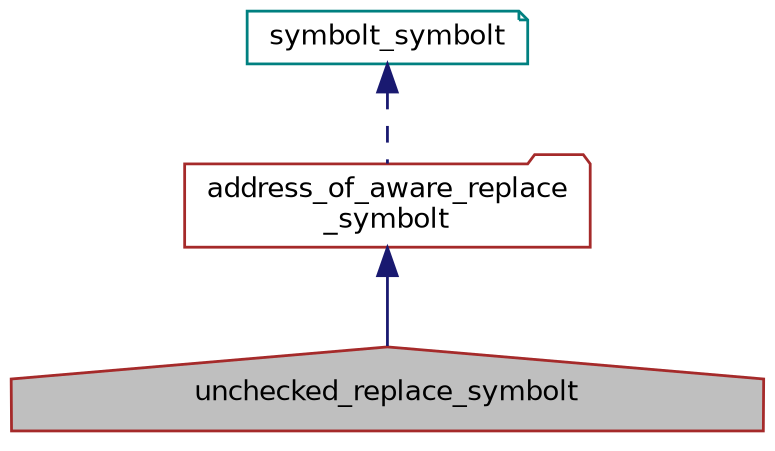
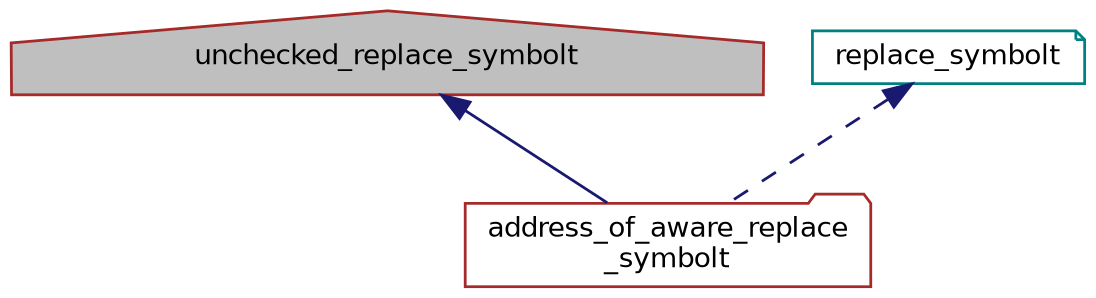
node "symbolt_symbolt": label "symbolt_symbolt" -> "replace_symbolt"
edge "unchecked_replace_symbolt" -> "address_of_aware_replace _symbolt": reversed
